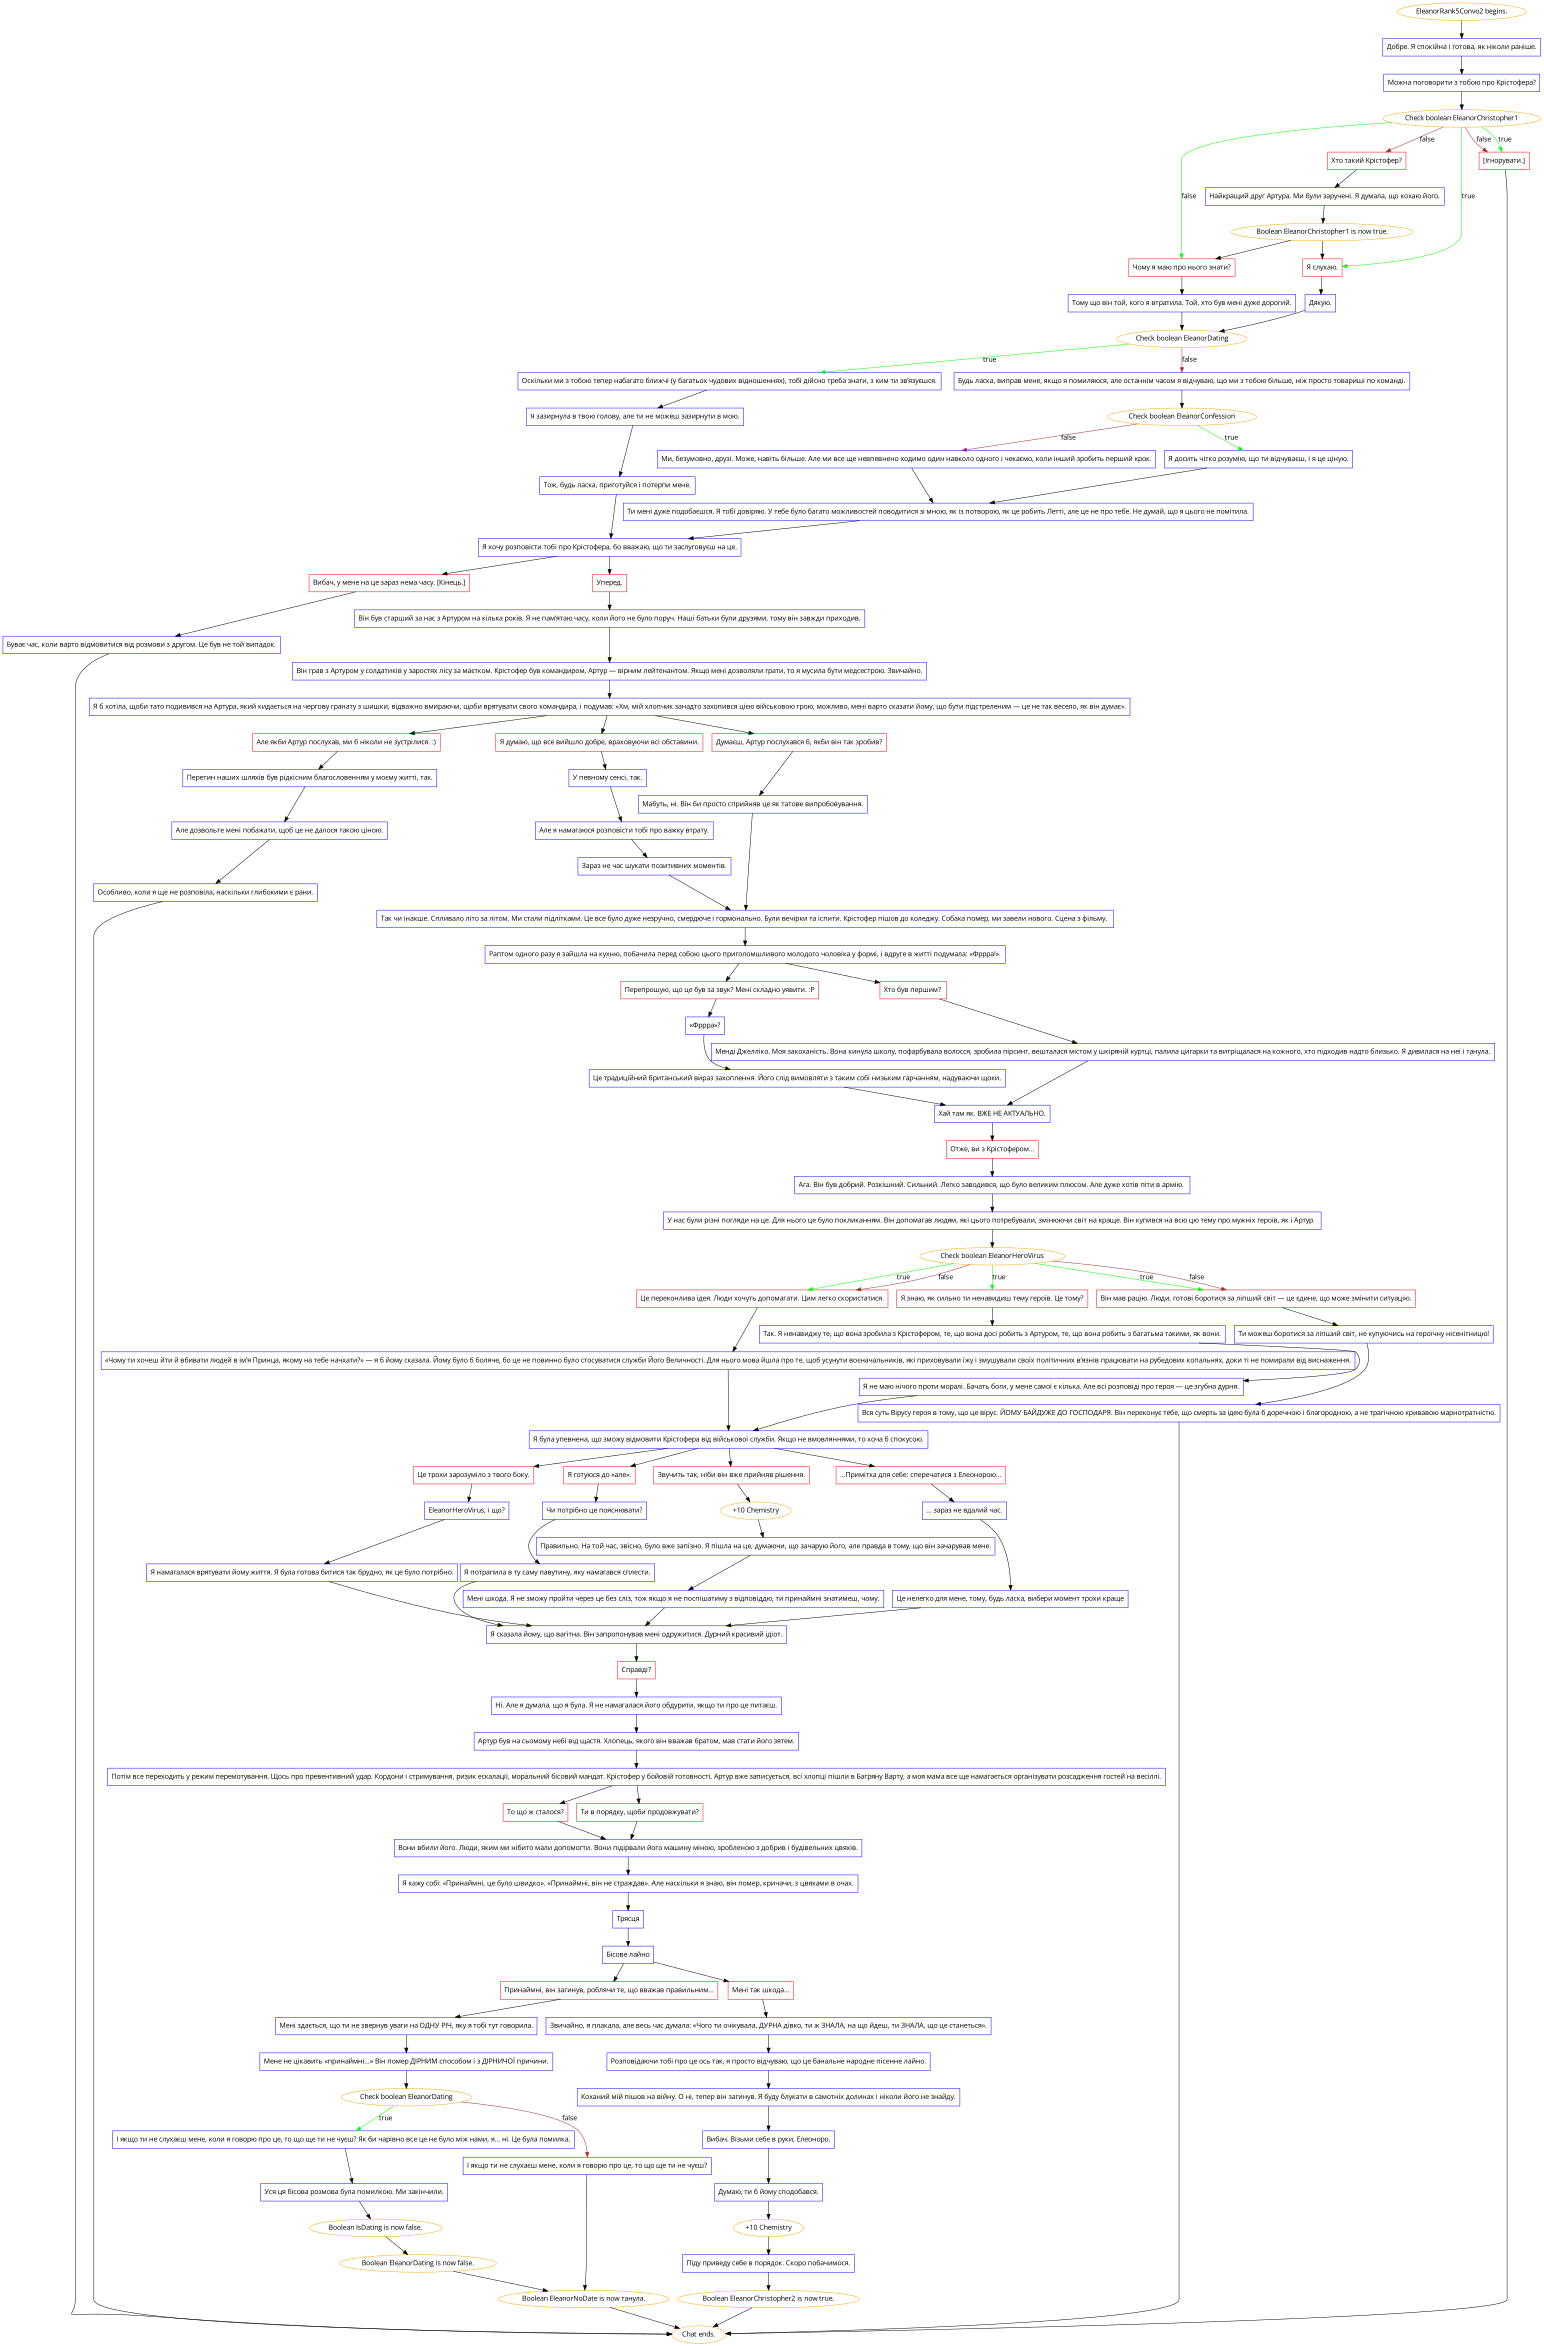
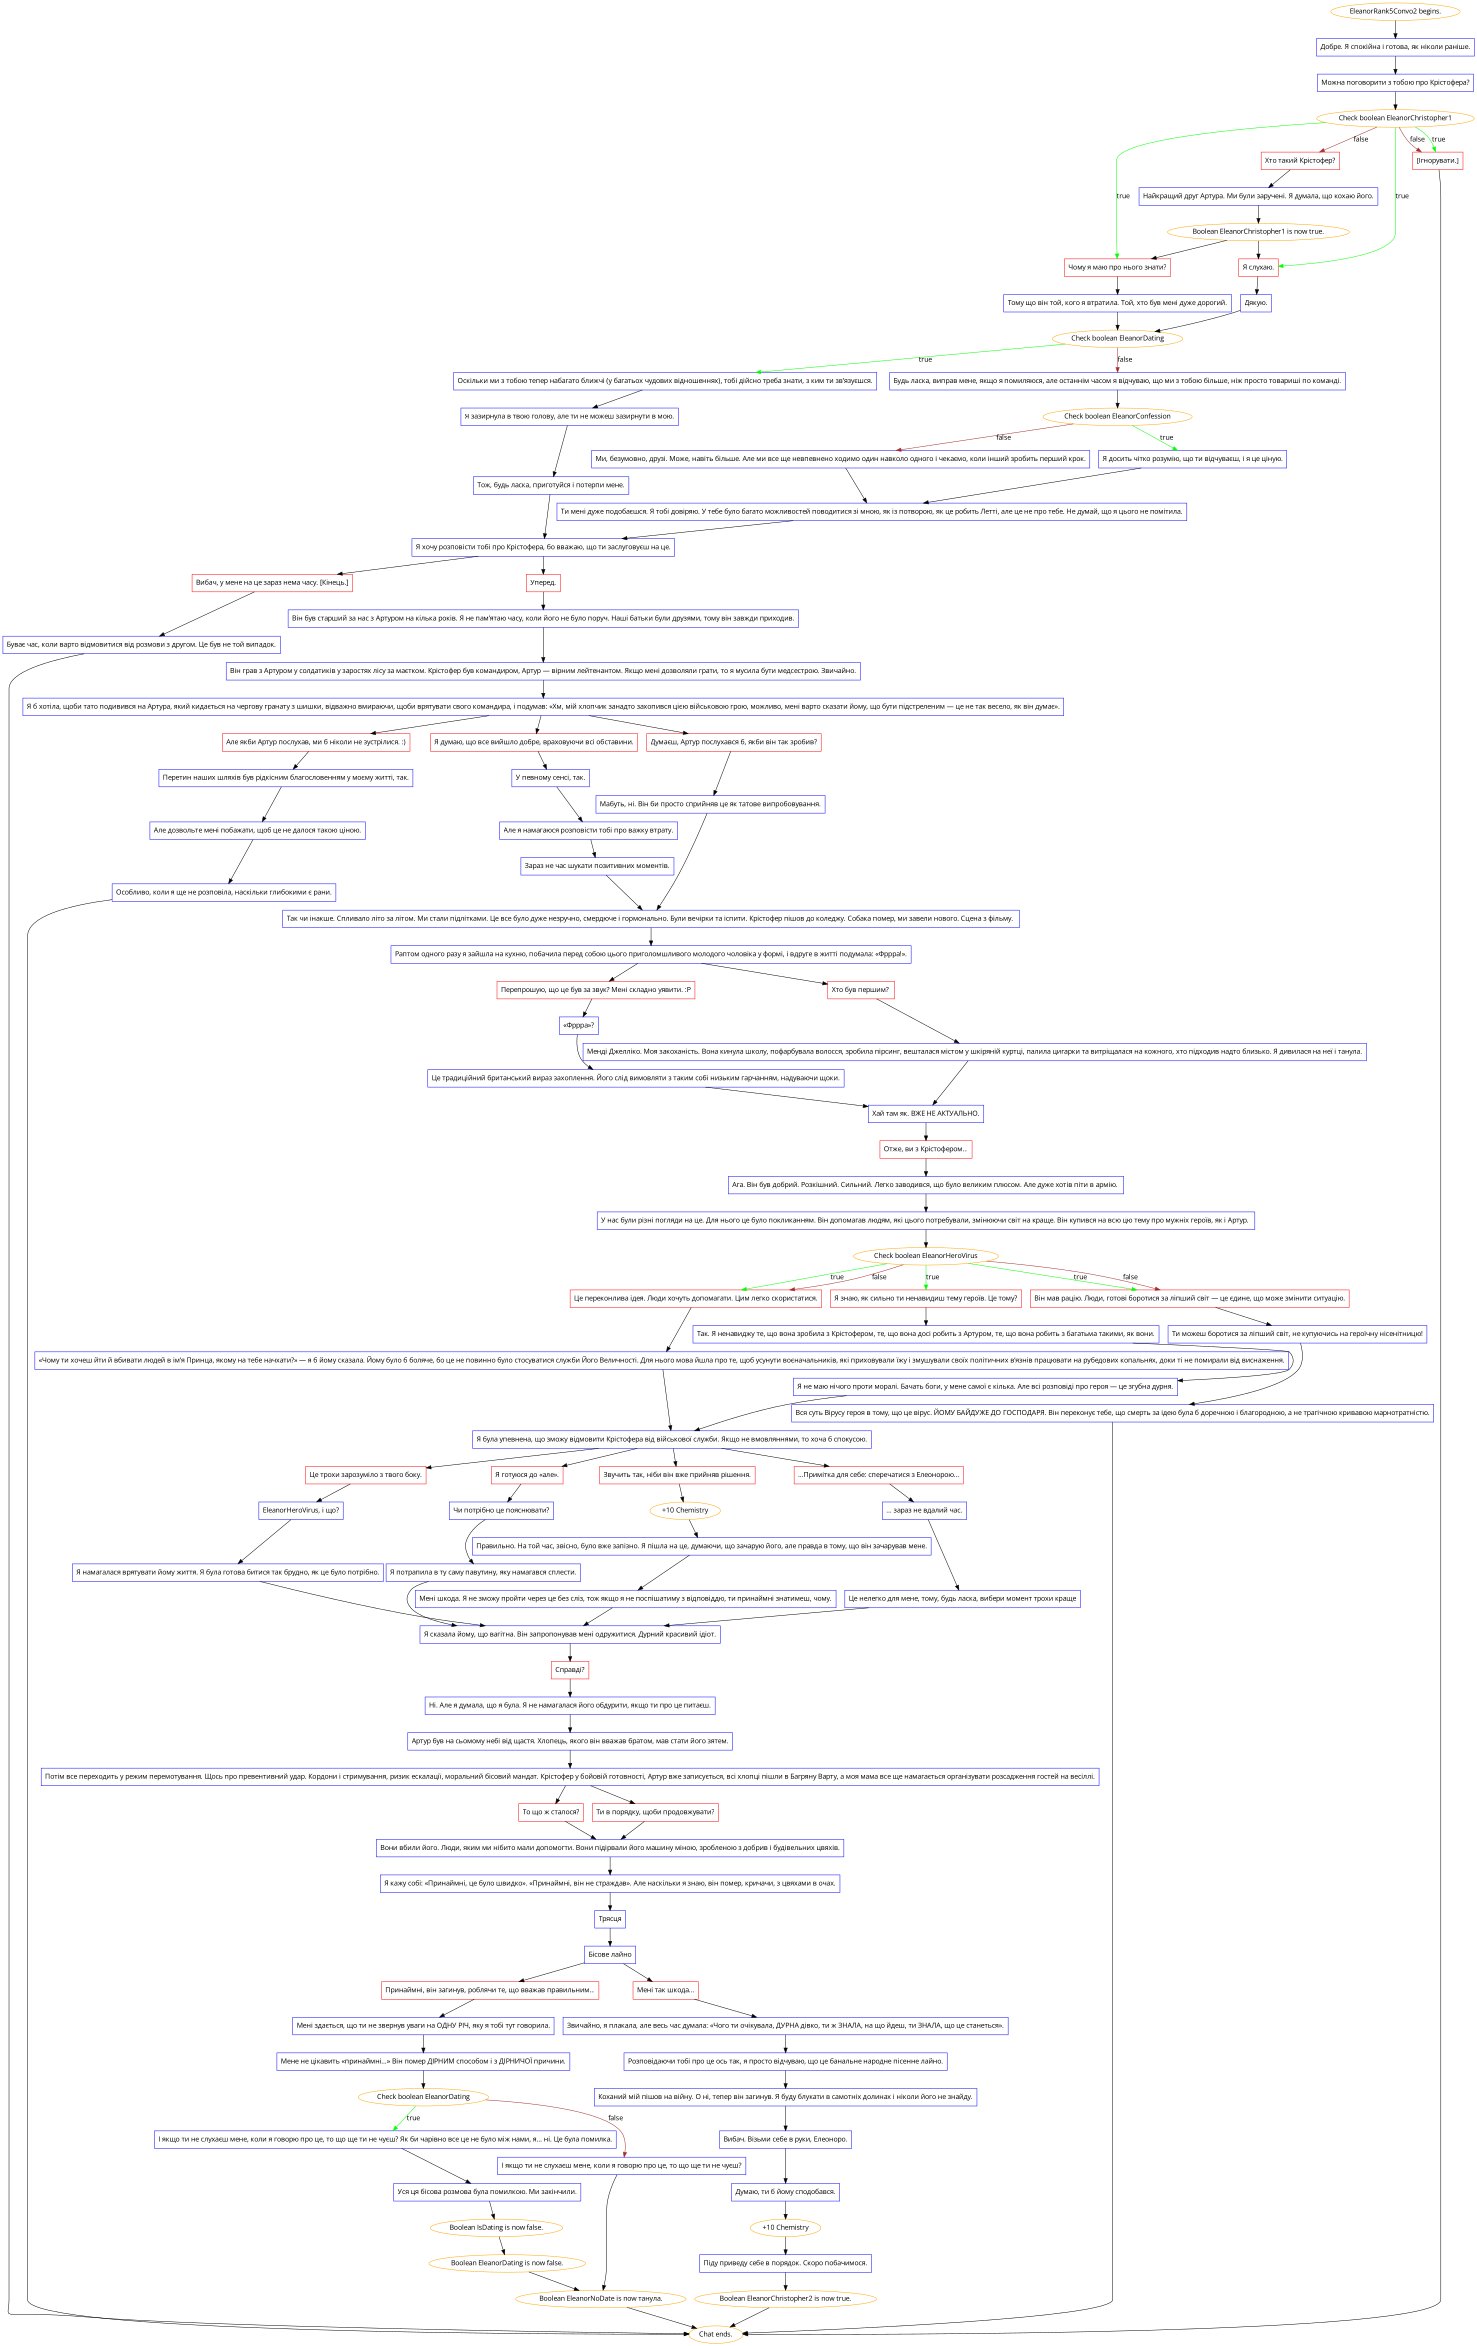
edge "Check boolean EleanorChristopher1" -> "Чому я маю про нього знати?": label "false" -> "true"
